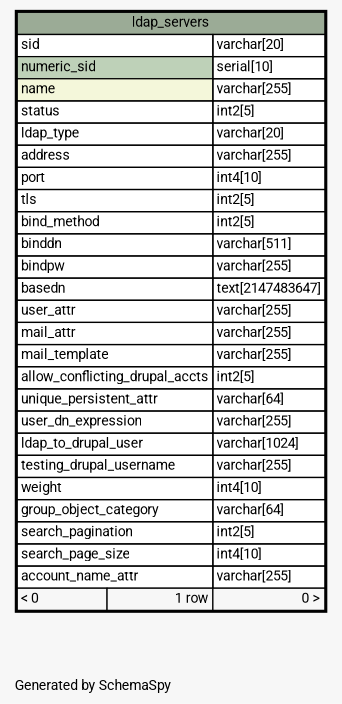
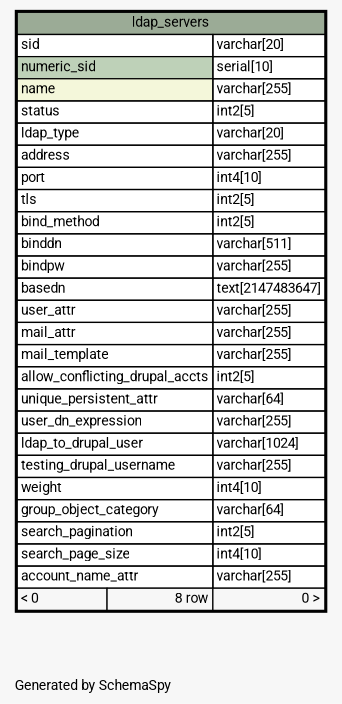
node "ldap_servers": text "1 row" -> "8 row"
